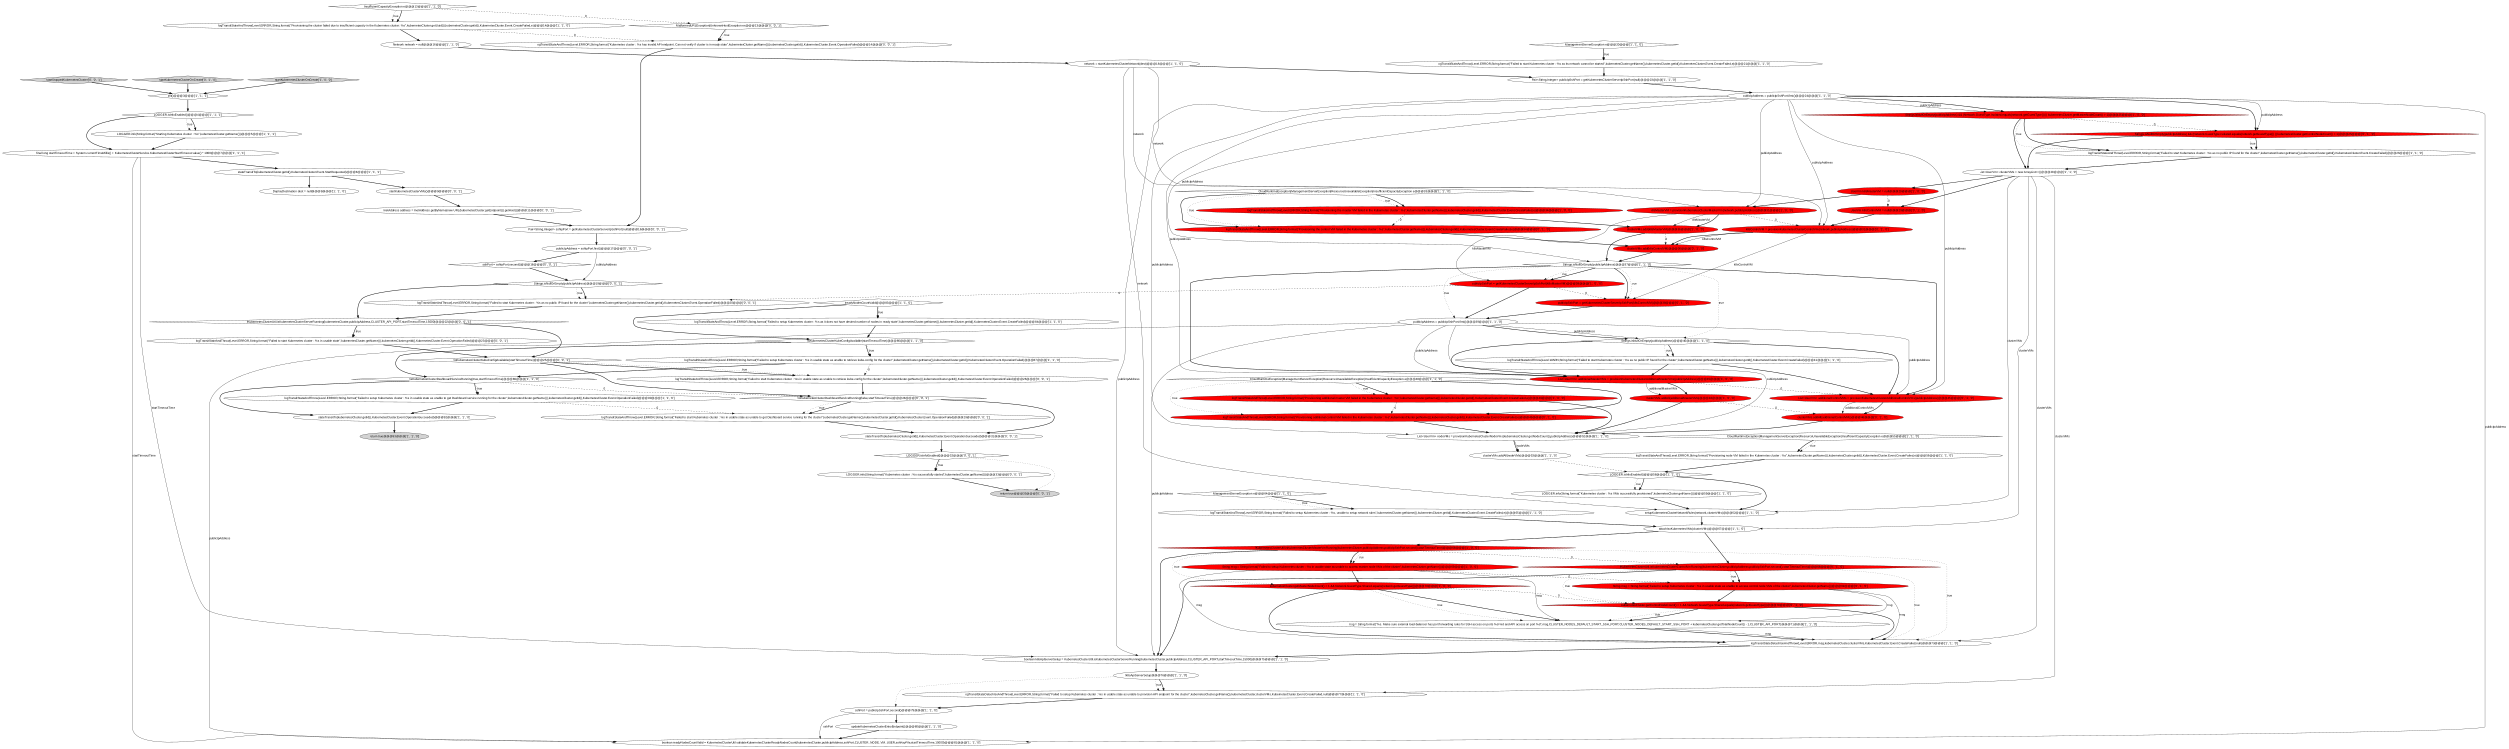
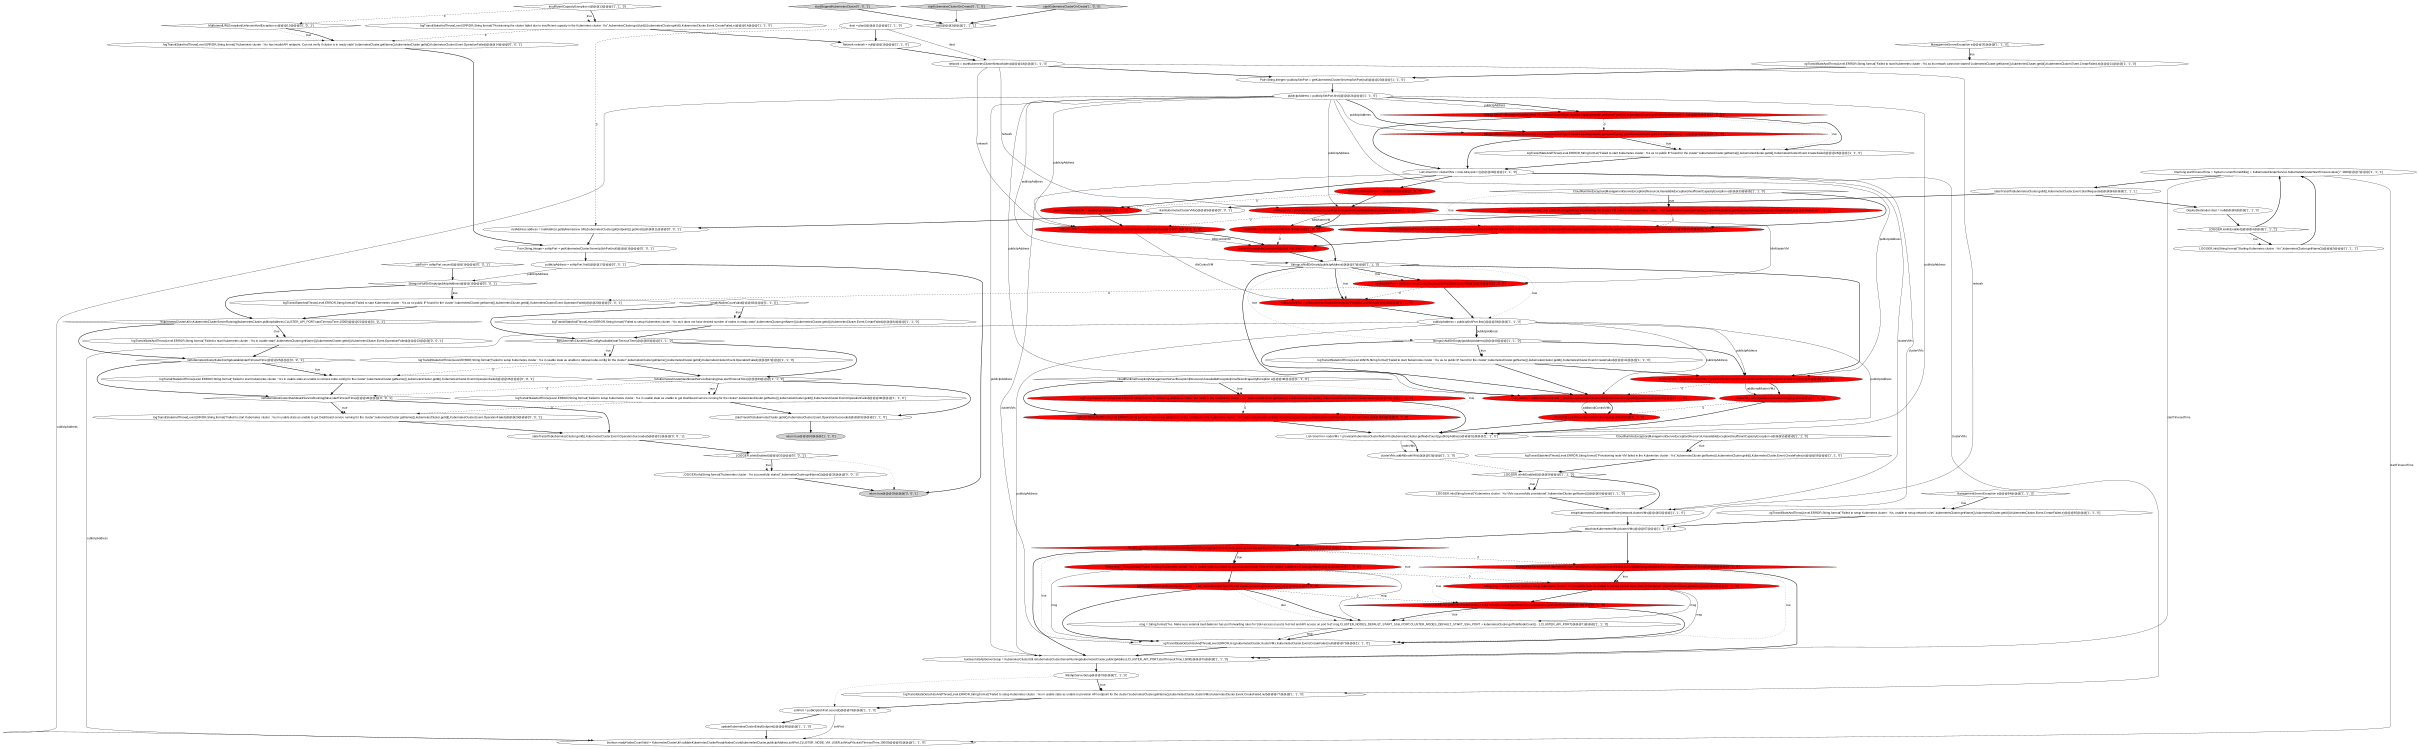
node "dest = plan()@@@11@@@['1', '1', '0']": added
edge "startKubernetesClusterOnCreate['0', '1', '0']" -> "init()@@@3@@@['1', '1', '1']": style bold -> solid
edge "init()@@@3@@@['1', '1', '1']" -> "LOGGER.isInfoEnabled()@@@4@@@['1', '1', '1']": now "DeployDestination dest = null@@@9@@@['1', '1', '0']" -> "LOGGER.isInfoEnabled()@@@4@@@['1', '1', '1']"
edge "publicIpAddress = sshIpPort.first()@@@17@@@['0', '0', '1']" -> "sshPort = sshIpPort.second()@@@18@@@['0', '0', '1']": now "publicIpAddress = sshIpPort.first()@@@17@@@['0', '0', '1']" -> "return true@@@35@@@['0', '0', '1']"
